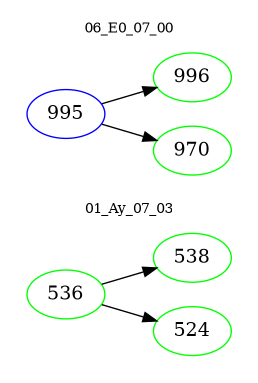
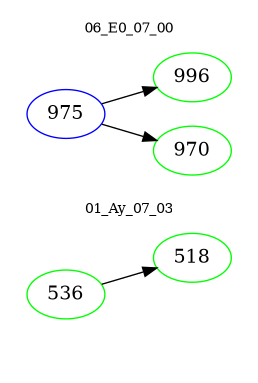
node "995": label "995" -> "975"
node "538": label "538" -> "518"
node "524": removed
